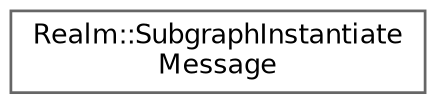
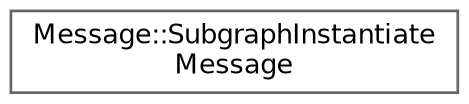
node "Realm::SubgraphInstantiate Message": label "Realm::SubgraphInstantiate Message" -> "Message::SubgraphInstantiate Message"
